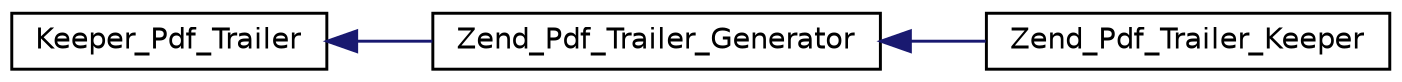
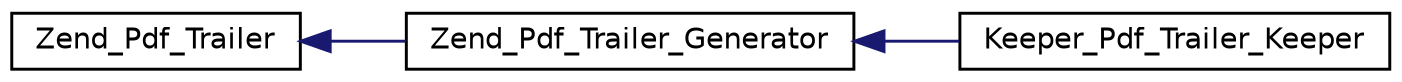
node "Keeper_Pdf_Trailer": label "Keeper_Pdf_Trailer" -> "Zend_Pdf_Trailer"
node "Zend_Pdf_Trailer_Keeper": label "Zend_Pdf_Trailer_Keeper" -> "Keeper_Pdf_Trailer_Keeper"
